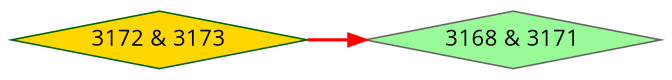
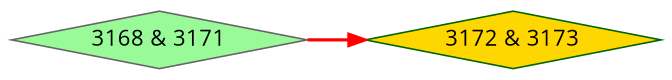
edge "3172 & 3173" -> "3168 & 3171": reversed
